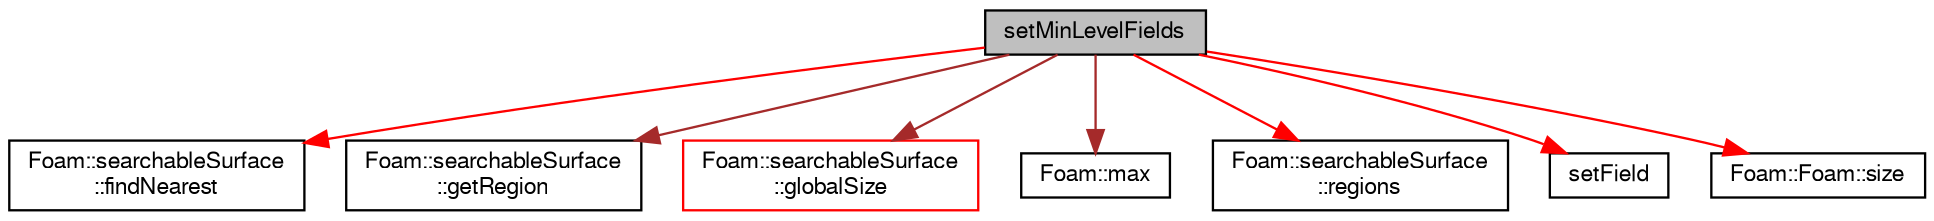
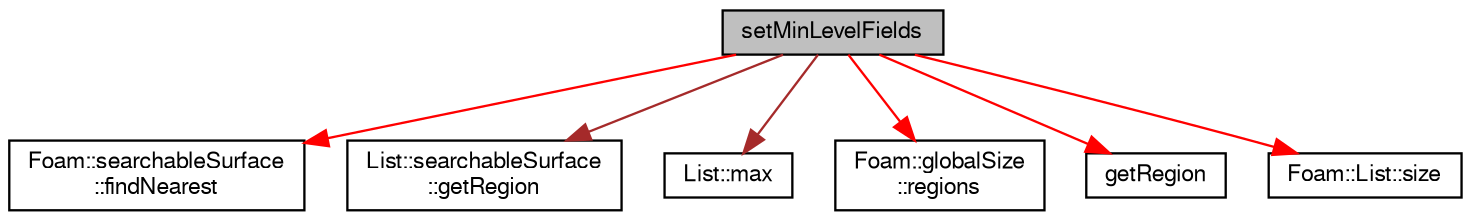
node "Foam::searchableSurface ::getRegion": label "Foam::searchableSurface ::getRegion" -> "List::searchableSurface ::getRegion"
node "Foam::searchableSurface ::globalSize": removed
node "Foam::max": label "Foam::max" -> "List::max"
node "Foam::searchableSurface ::regions": label "Foam::searchableSurface ::regions" -> "Foam::globalSize ::regions"
node "setField": label "setField" -> "getRegion"
node "Foam::Foam::size": label "Foam::Foam::size" -> "Foam::List::size"
